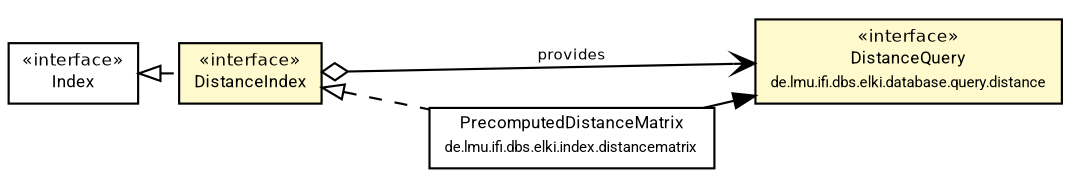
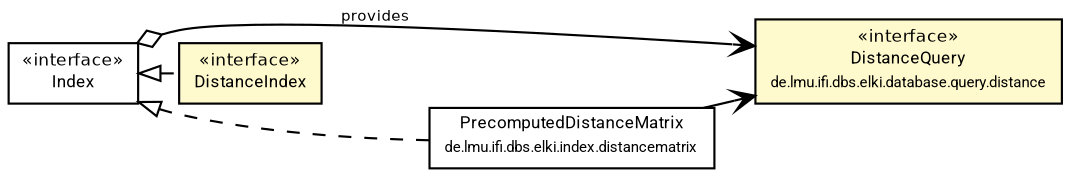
edge "DistanceQuery" -- "DistanceIndex": now "DistanceQuery" -- "Index"
edge "PrecomputedDistanceMatrix" -> "DistanceIndex": now "PrecomputedDistanceMatrix" -> "Index"
edge "PrecomputedDistanceMatrix" -> "DistanceQuery": arrowhead normal -> open
